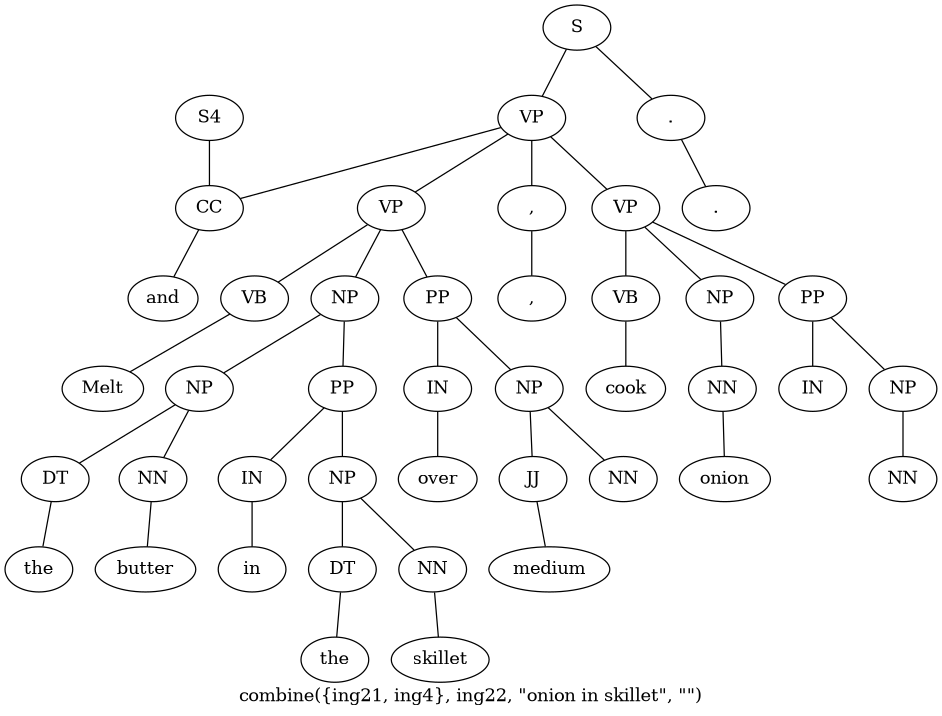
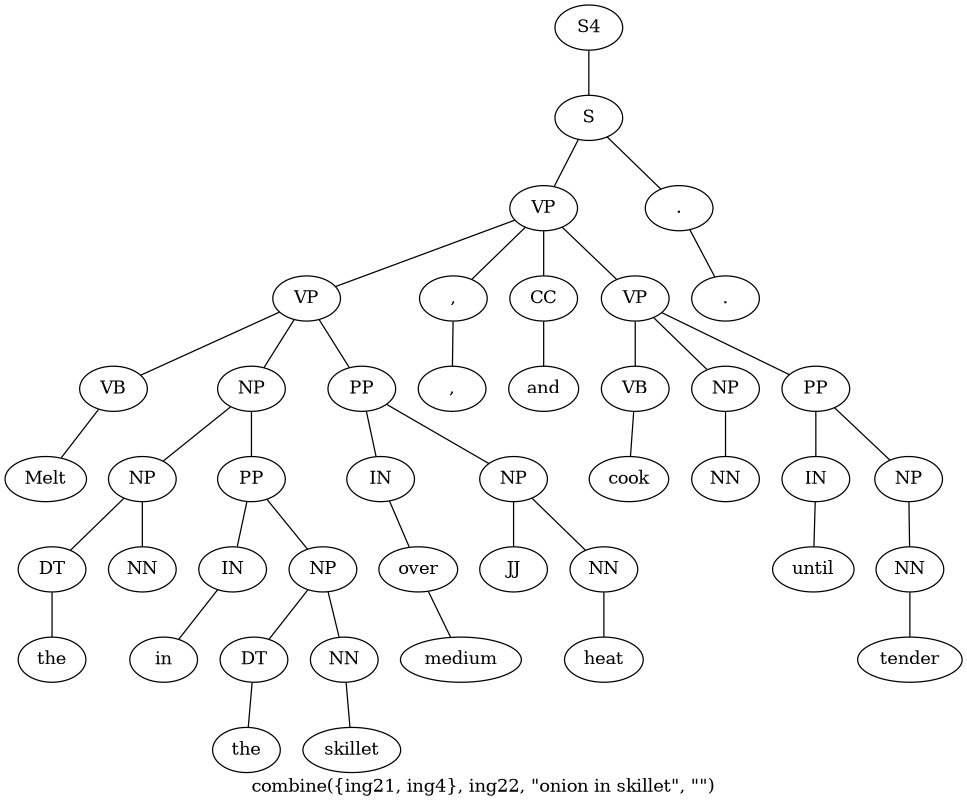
edge "S4" -- "CC": now "S4" -- "S"
node "onion": removed
edge "JJ" -- "medium": now "over" -- "medium"
node "butter": removed
node "until": added
node "heat": added
node "tender": added
